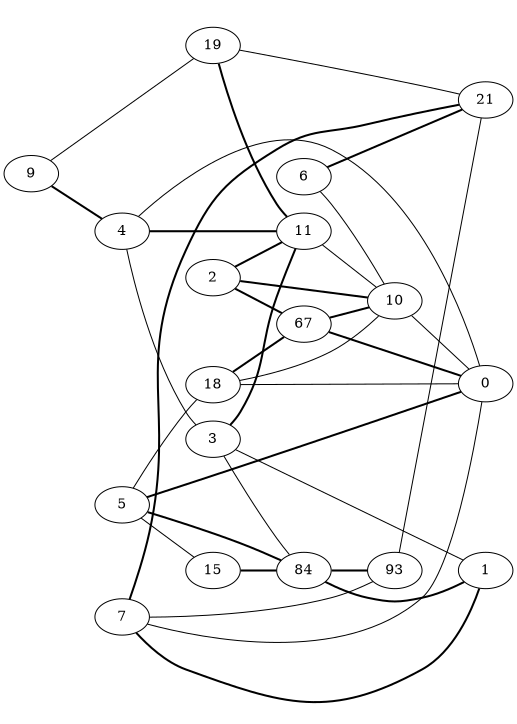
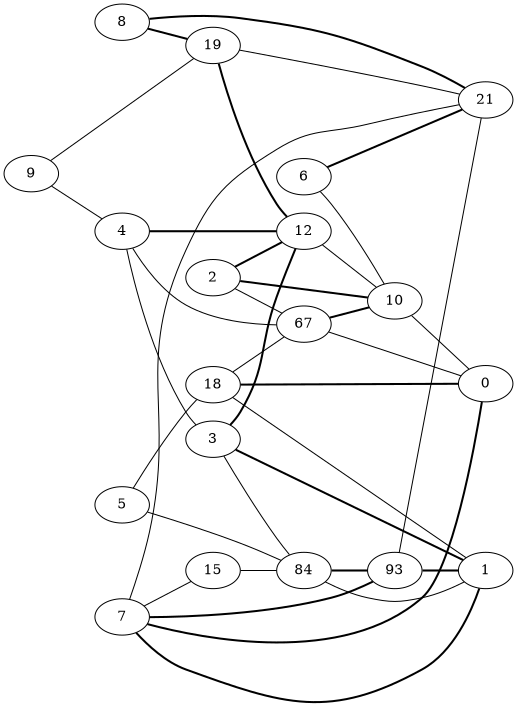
node "8": added
edge "4" -- "0": now "4" -- "67"
edge "9" -- "4": style bold -> solid
node "11": label "11" -> "12"
edge "21" -- "7": style bold -> solid
edge "2" -- "67": style bold -> solid
edge "67" -- "0": style bold -> solid
edge "67" -- "18": style bold -> solid
edge "10" -- "18": now "1" -- "18"
edge "0" -- "18": style solid -> bold
edge "0" -- "5": removed
edge "3" -- "1": style solid -> bold
edge "5" -- "84": style bold -> solid
edge "5" -- "15": now "7" -- "15"
edge "15" -- "84": style bold -> solid
edge "93" -- "1": added
edge "84" -- "1": style bold -> solid
edge "93" -- "7": style solid -> bold
edge "0" -- "7": style solid -> bold
